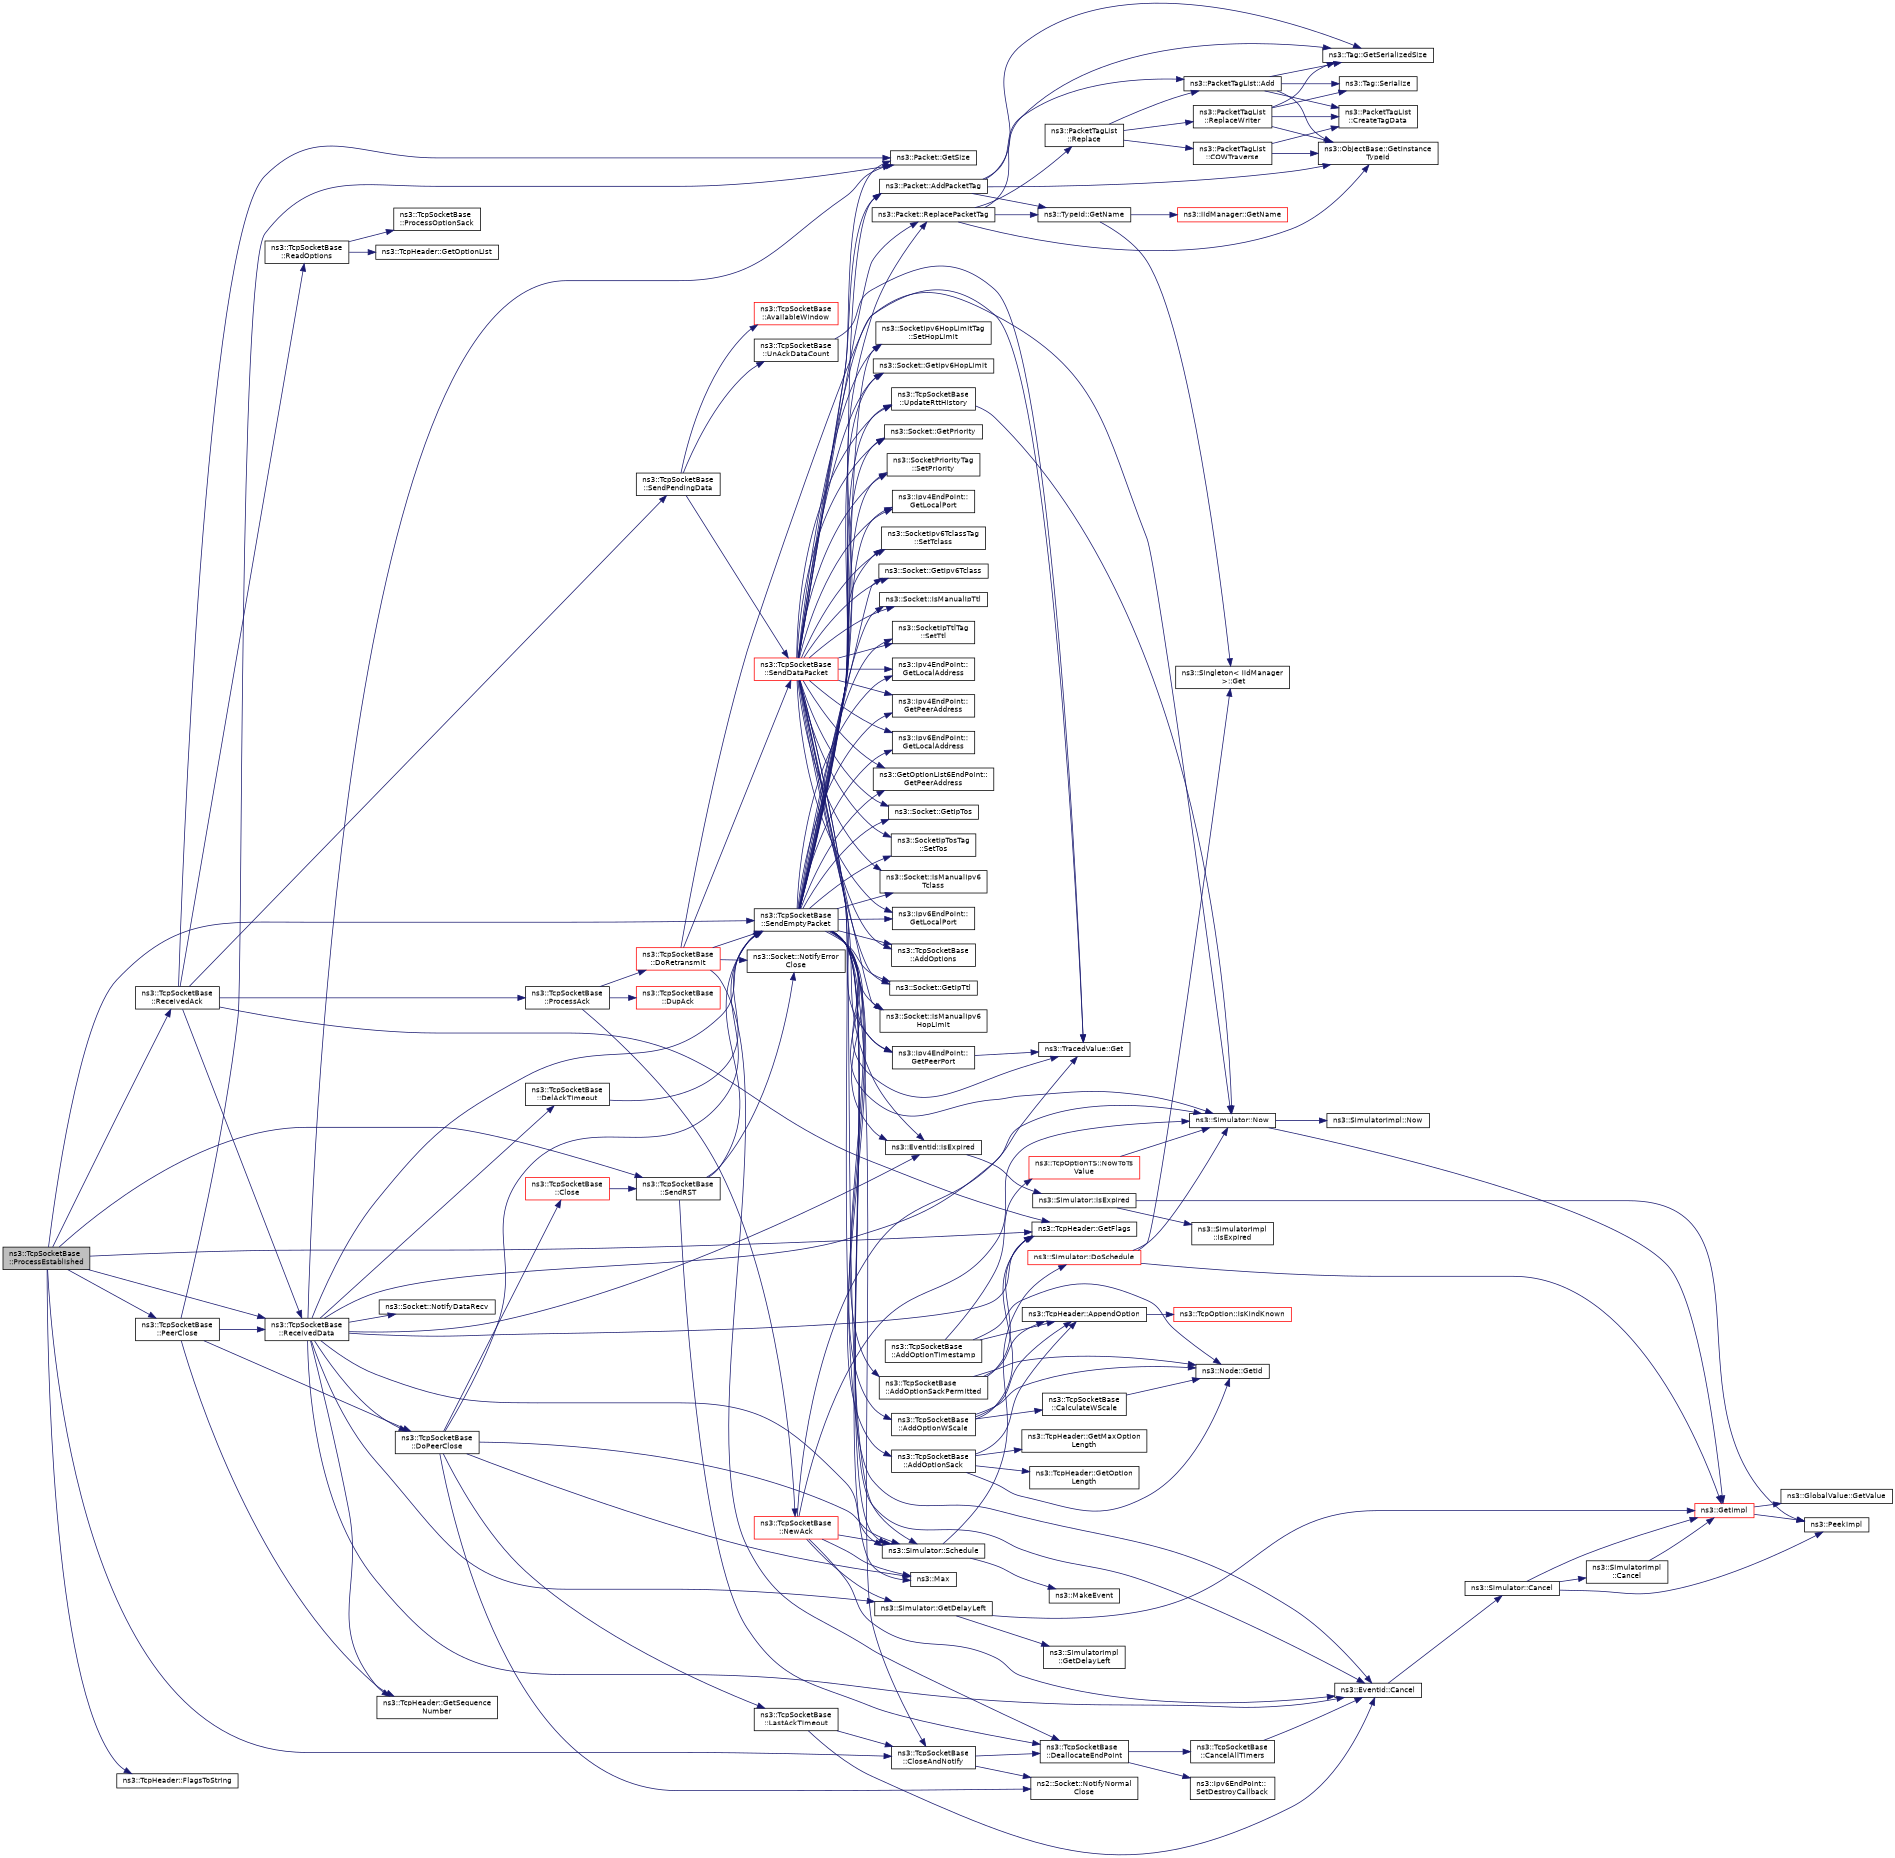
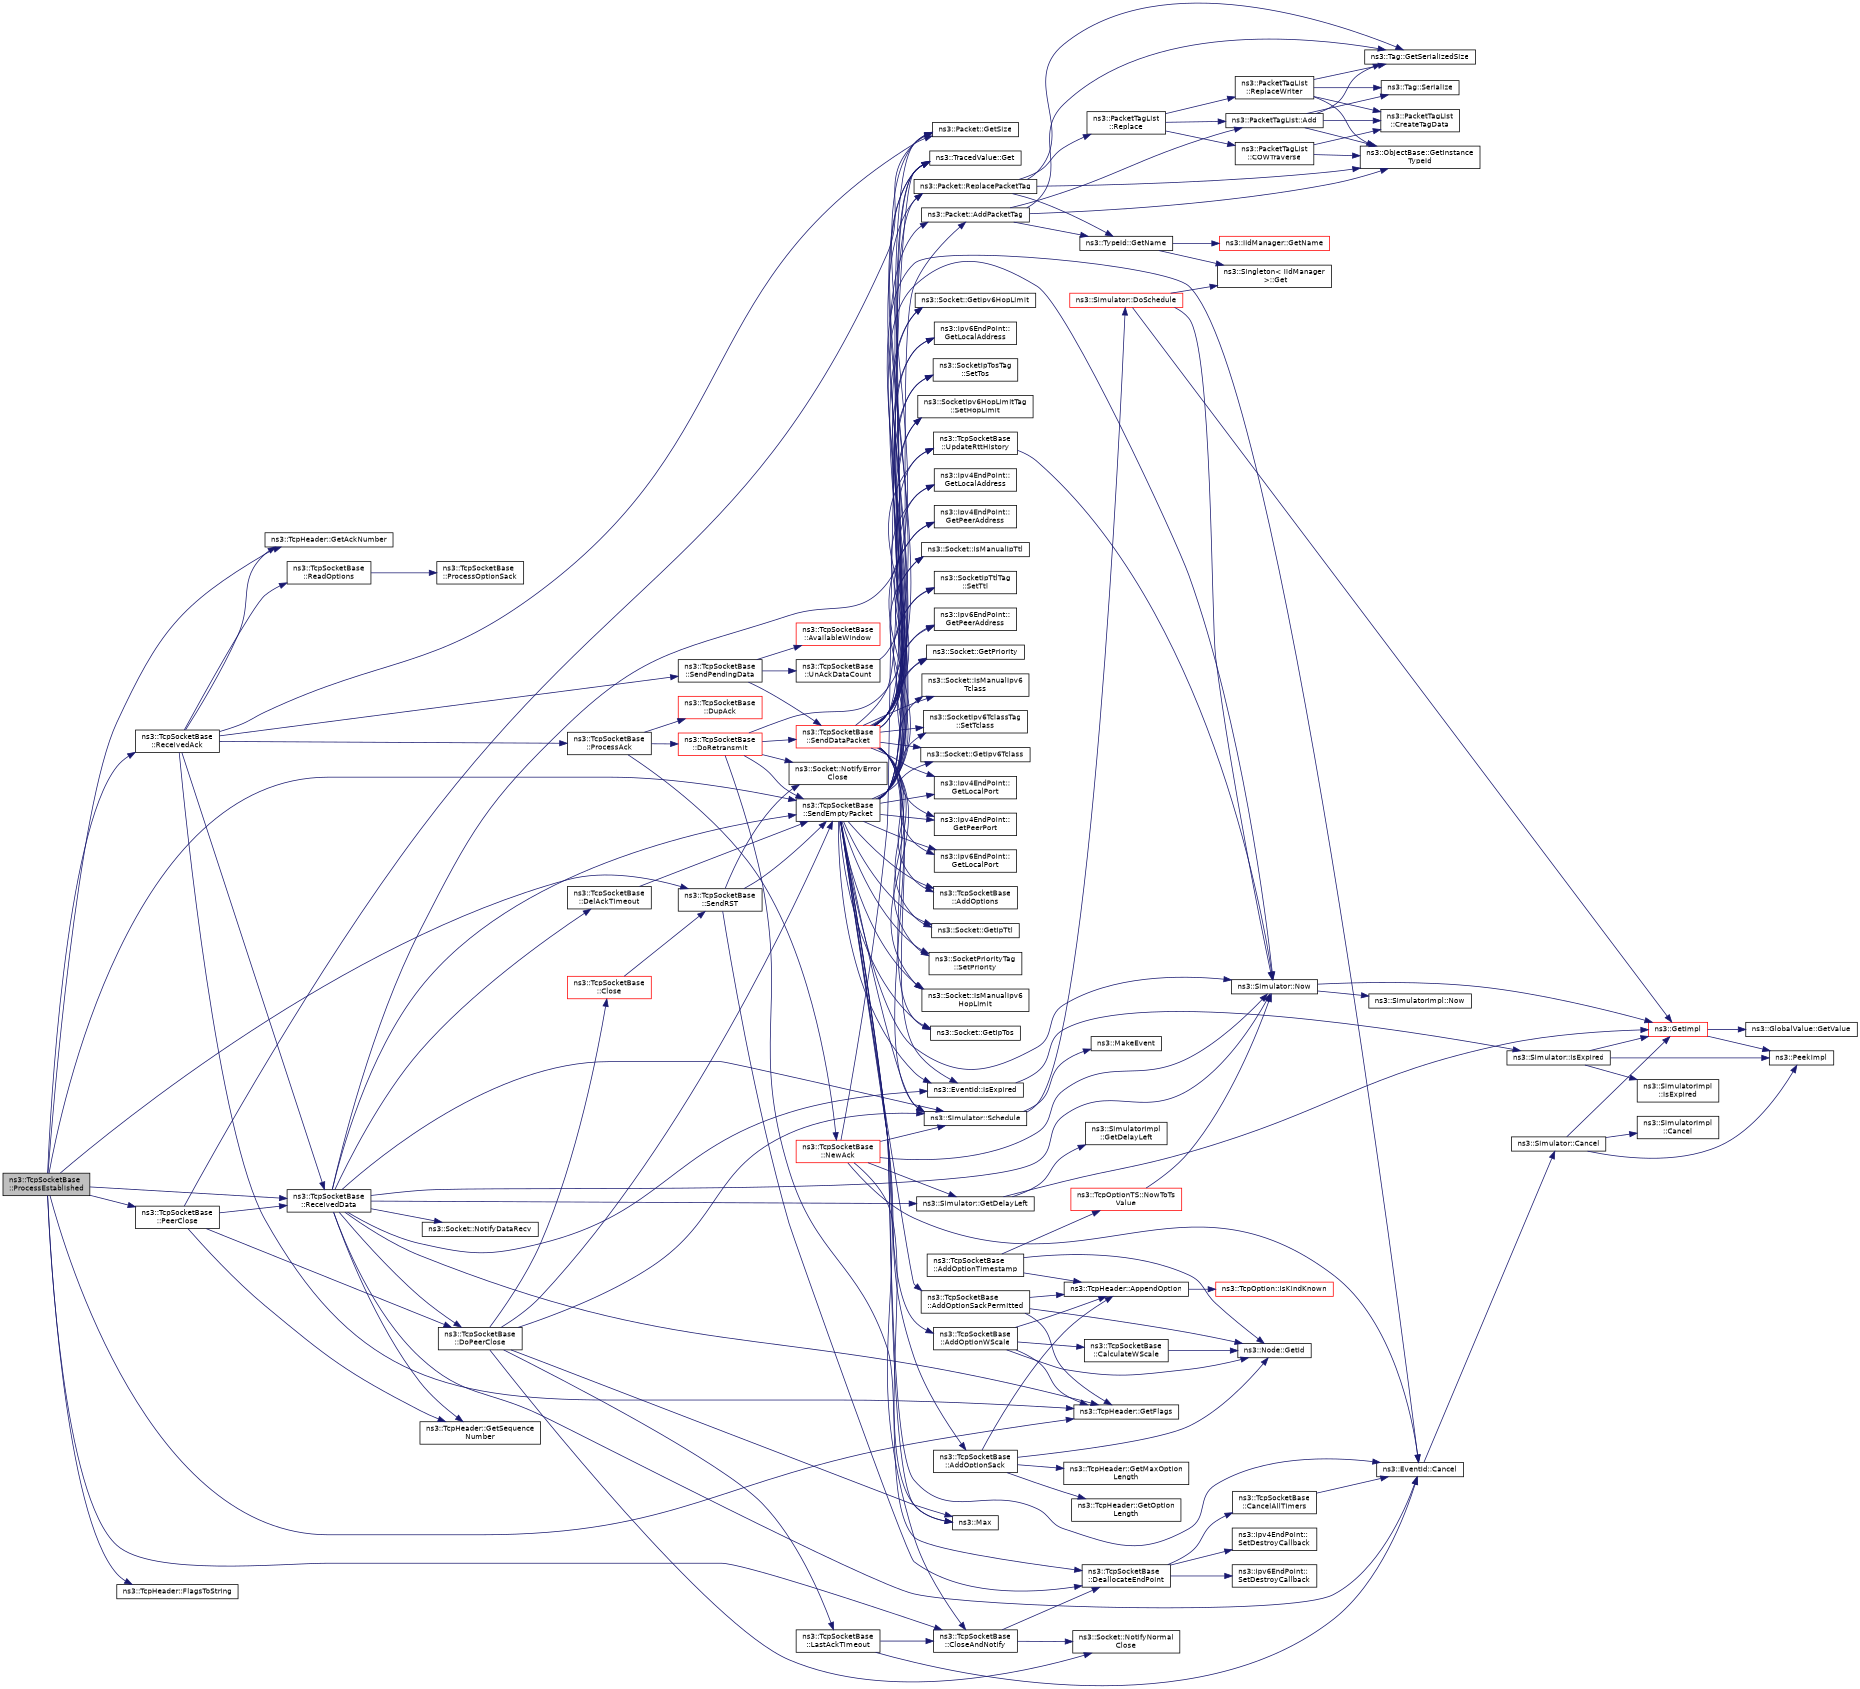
node "ns3::TcpHeader::GetOptionList": removed
node "ns3::TcpHeader::GetAckNumber": added
node "ns3::GetOptionList6EndPoint:: GetPeerAddress": label "ns3::GetOptionList6EndPoint:: GetPeerAddress" -> "ns3::Ipv6EndPoint:: GetPeerAddress"
edge "ns3::Ipv4EndPoint:: GetPeerPort" -> "ns3::TracedValue::Get": now "ns3::TcpSocketBase ::SendDataPacket" -> "ns3::TracedValue::Get"
node "ns3::Ipv4EndPoint:: SetDestroyCallback": added
edge "ns3::SimulatorImpl ::Cancel" -> "ns3::GetImpl": now "ns3::Simulator::IsExpired" -> "ns3::GetImpl"
node "ns2::Socket::NotifyNormal Close": label "ns2::Socket::NotifyNormal Close" -> "ns3::Socket::NotifyNormal Close"
